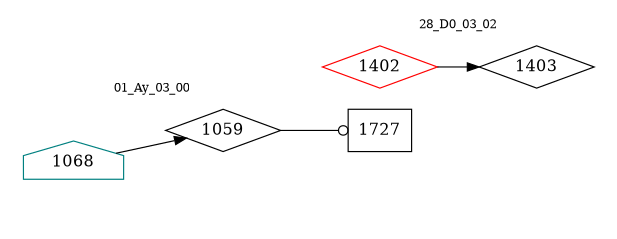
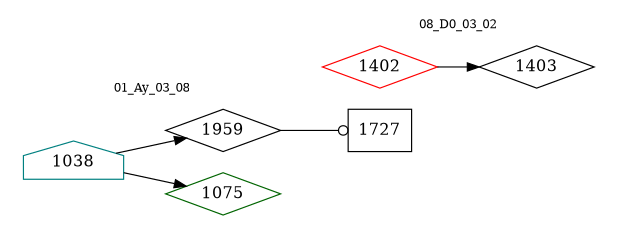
cluster "28_D0_03_02": label "28_D0_03_02" -> "08_D0_03_02"
cluster "01_Ay_03_00": label "01_Ay_03_00" -> "01_Ay_03_08"
node "1059": label "1059" -> "1959"
node "1068": label "1068" -> "1038"
node "1075": added
